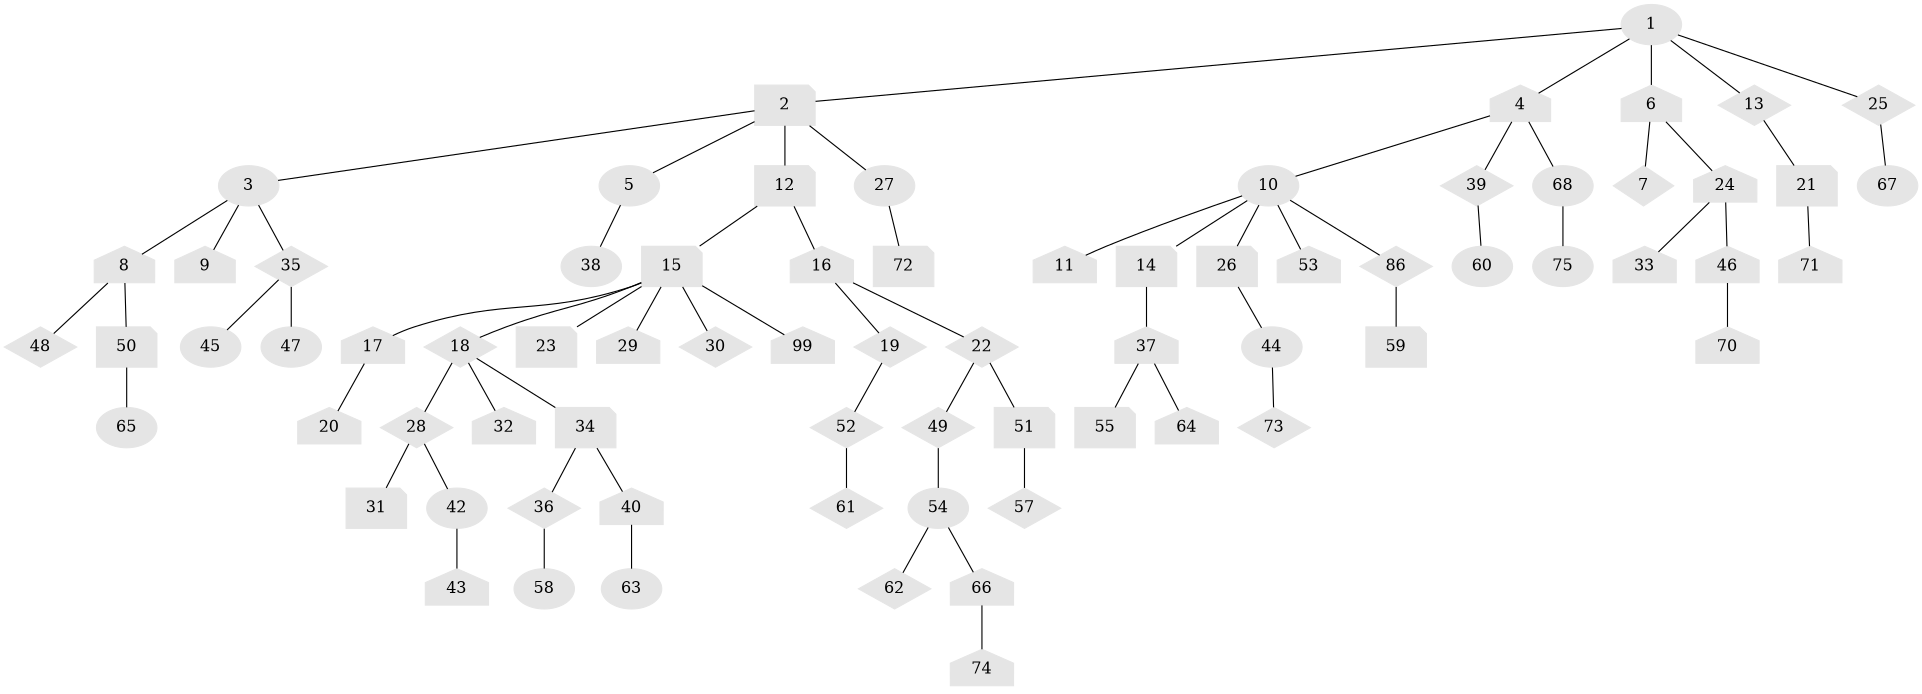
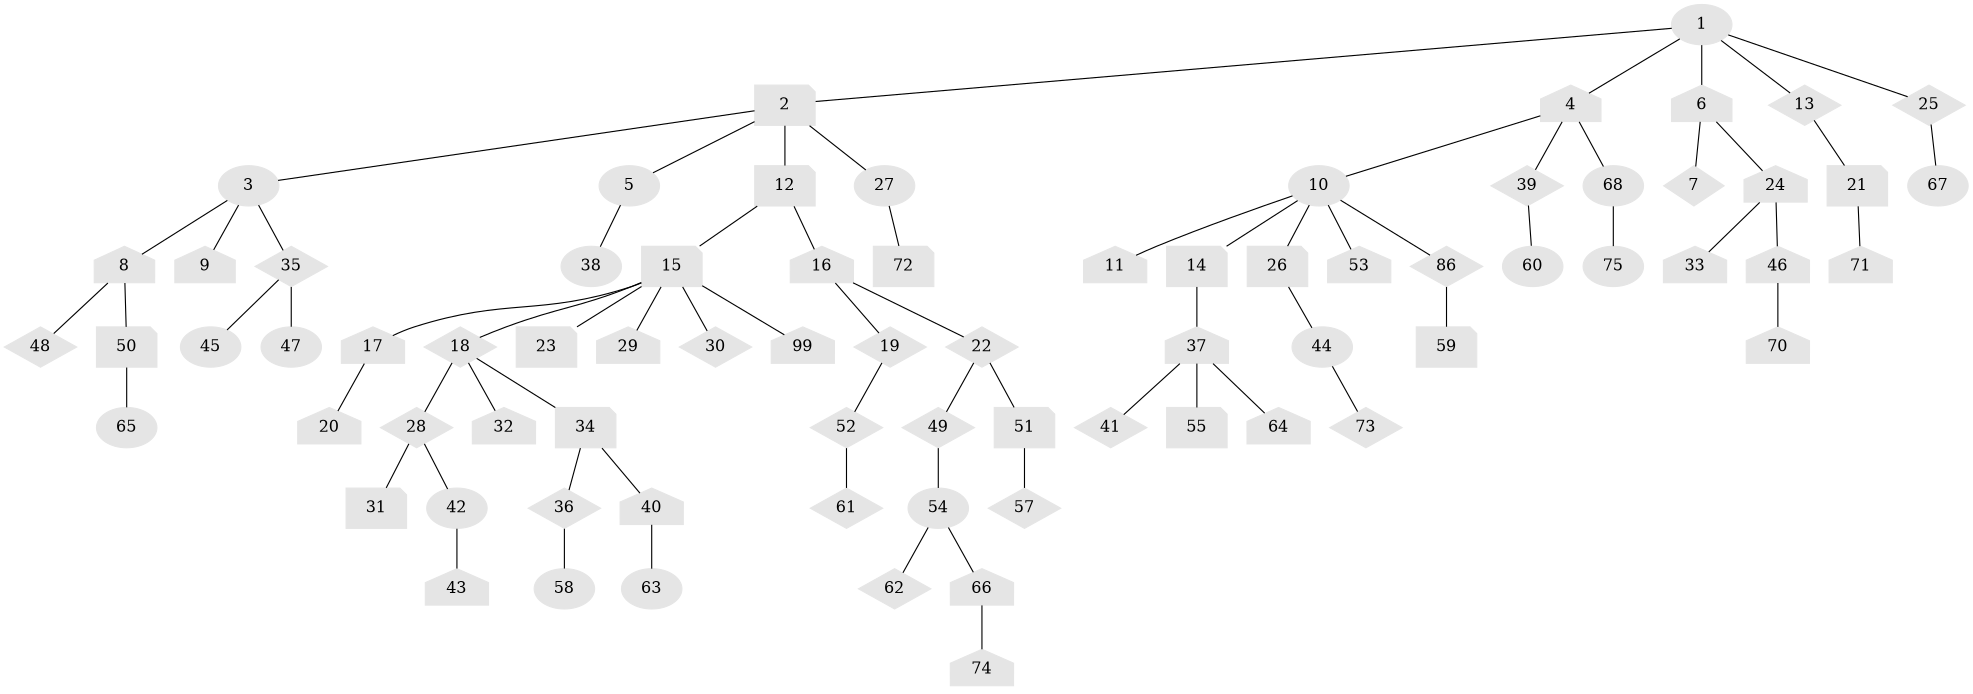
node "41": added
